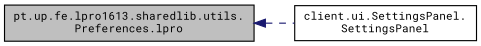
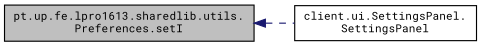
node "pt.up.fe.lpro1613.sharedlib.utils. Preferences.lpro": label "pt.up.fe.lpro1613.sharedlib.utils. Preferences.lpro" -> "pt.up.fe.lpro1613.sharedlib.utils. Preferences.setI"
